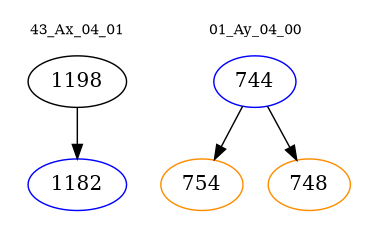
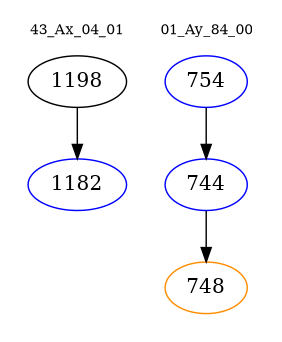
cluster "01_Ay_04_00": label "01_Ay_04_00" -> "01_Ay_84_00"
edge "744" -> "754": reversed
node "754": color darkorange -> blue
